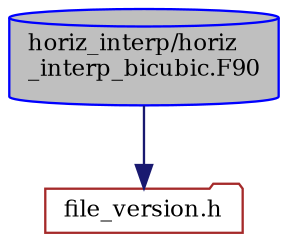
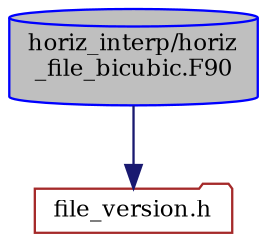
node "horiz_interp/horiz _interp_bicubic.F90": label "horiz_interp/horiz _interp_bicubic.F90" -> "horiz_interp/horiz _file_bicubic.F90"
